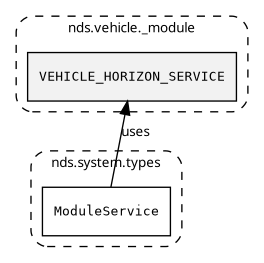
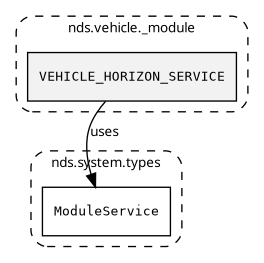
edge "ModuleService" -> "VEHICLE_HORIZON_SERVICE": reversed
